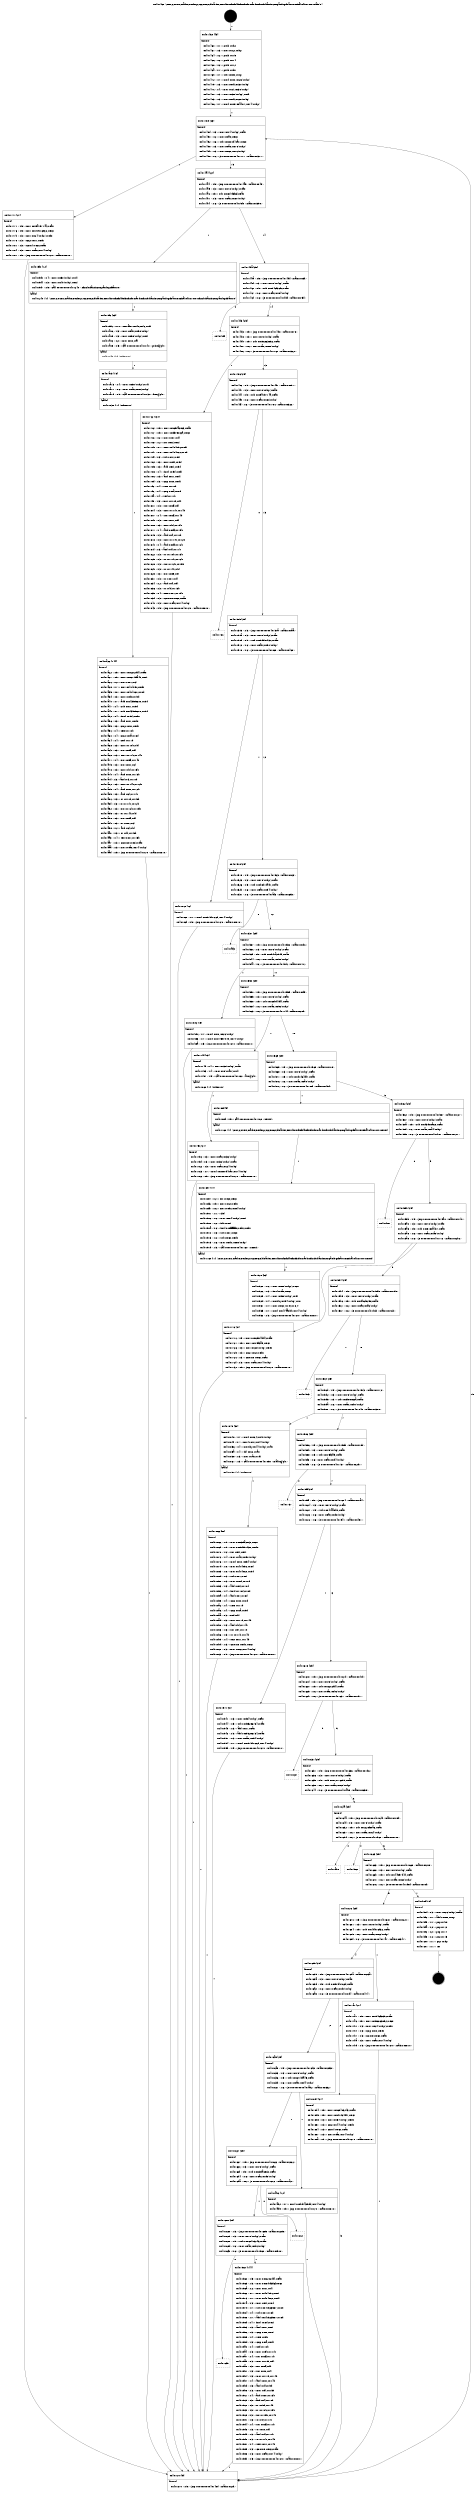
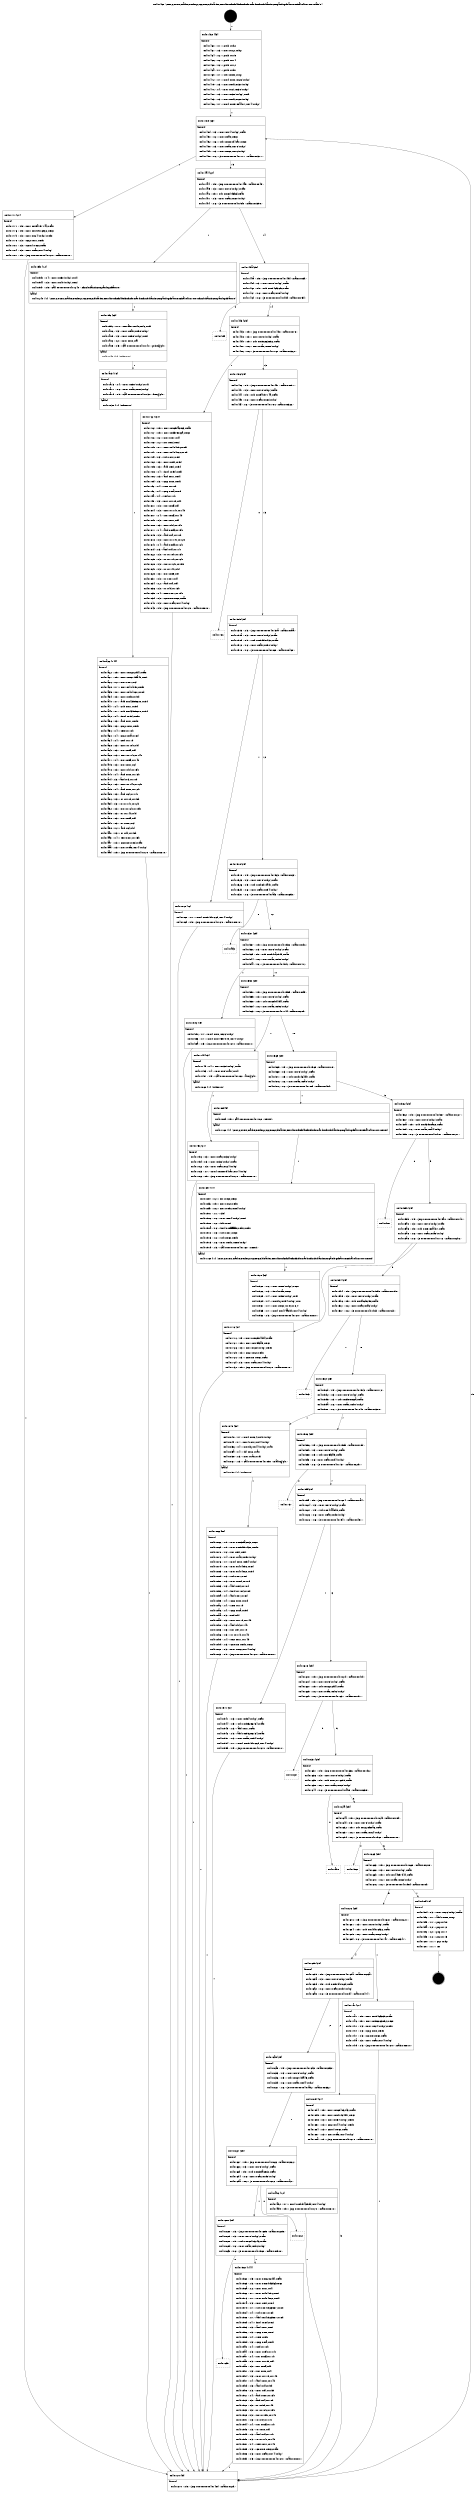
edge "0x40164a [25]" -> "0x401abe": now "0x401631 [25]" -> "0x401abe"
edge "0x4016ae [25]" -> "0x401ab2 [12]": removed, label "1"
